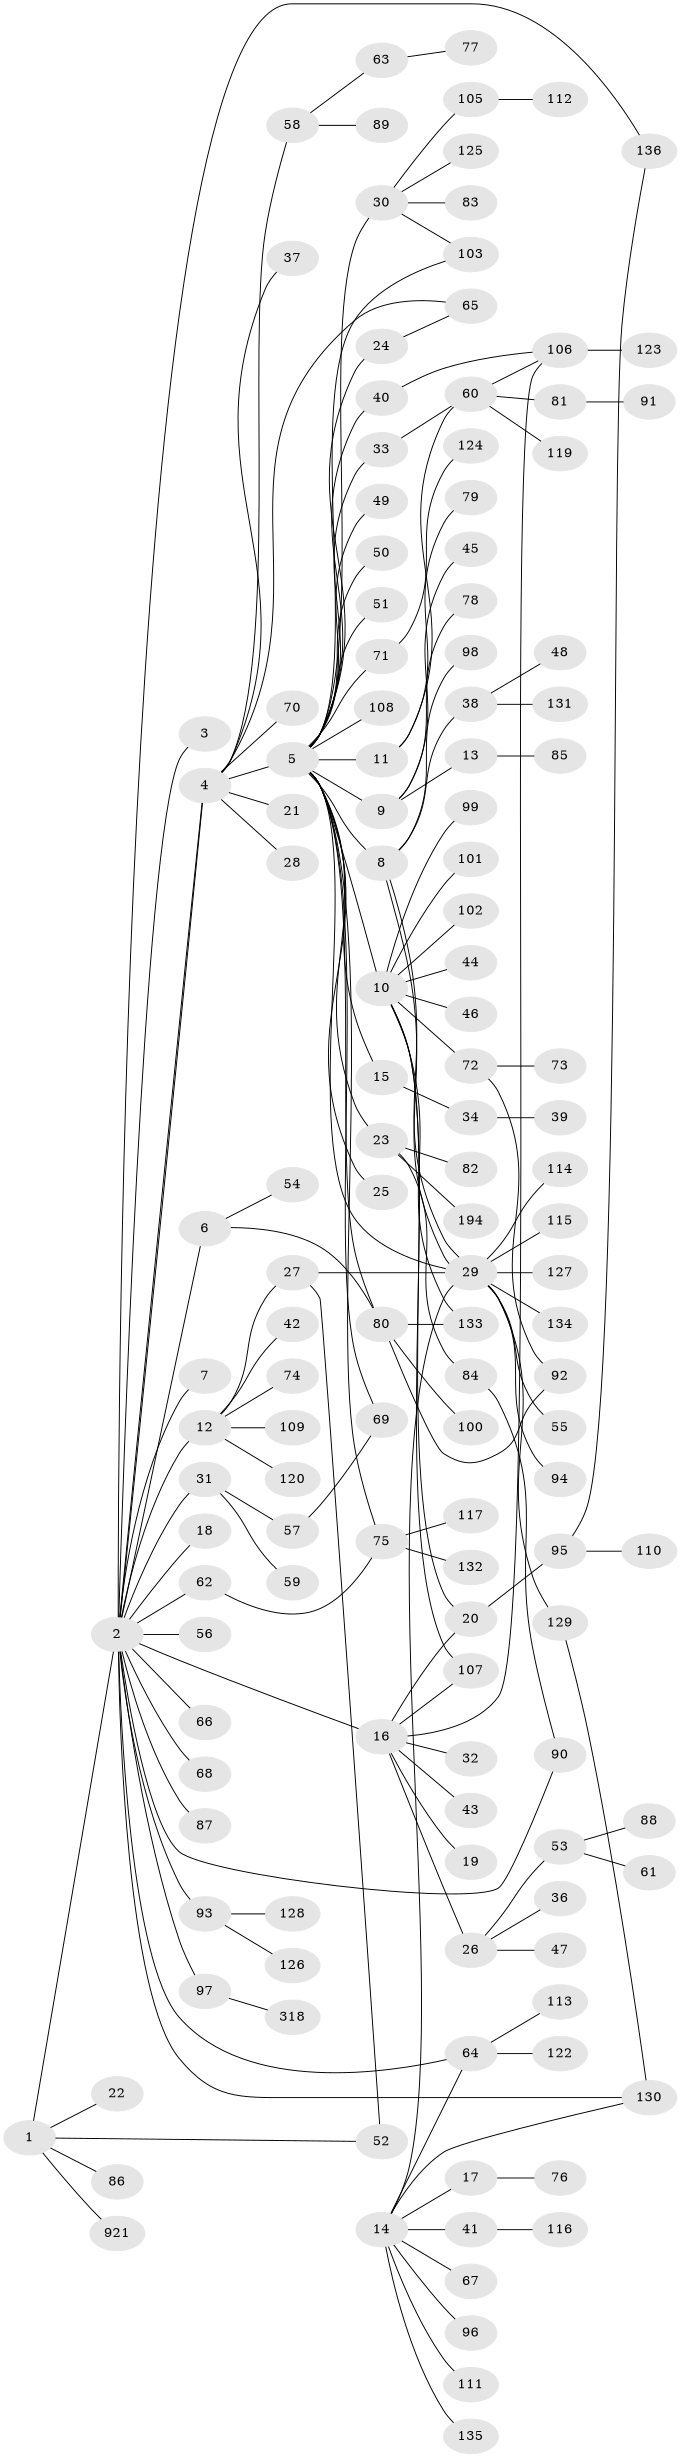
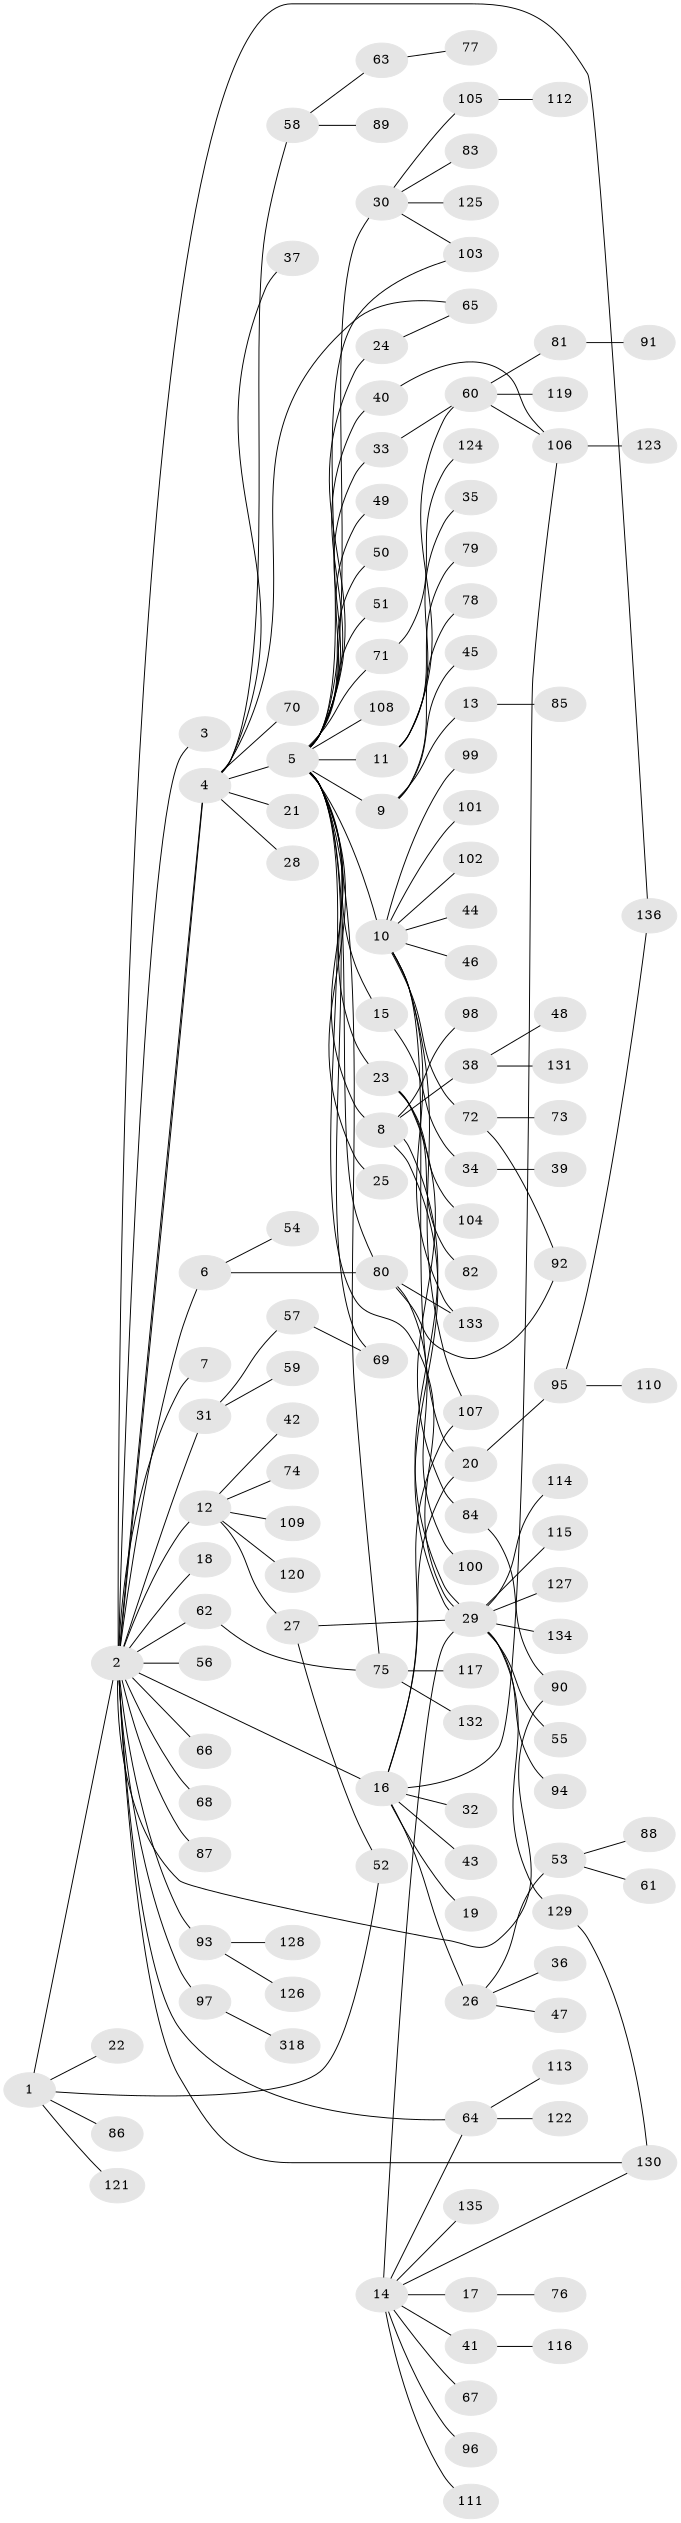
node "35": added
node "194": label "194" -> "104"
node "921": label "921" -> "121"
